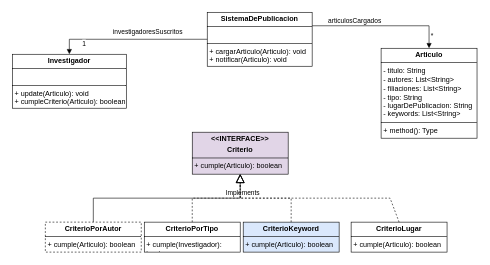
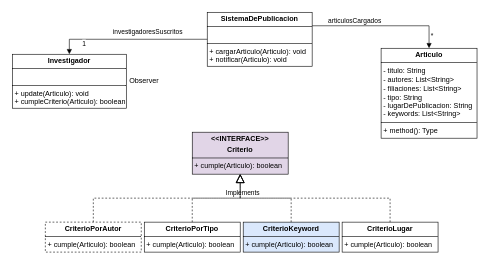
node "Observer": added
edge "CriterioPorAutor + cumple(Articulo): boolean" -> "<<INTERFACE>> Criterio + cumple(Articulo): boolean": style solid -> dashed
node "CriterioPorTipo + cumple(Investigador): boolean": label "CriterioPorTipo + cumple(Investigador): boolean" -> "CriterioPorTipo + cumple(Articulo): boolean"
node "CriterioLugar + cumple(Articulo): boolean": moved (399, 237) -> (390, 237)
